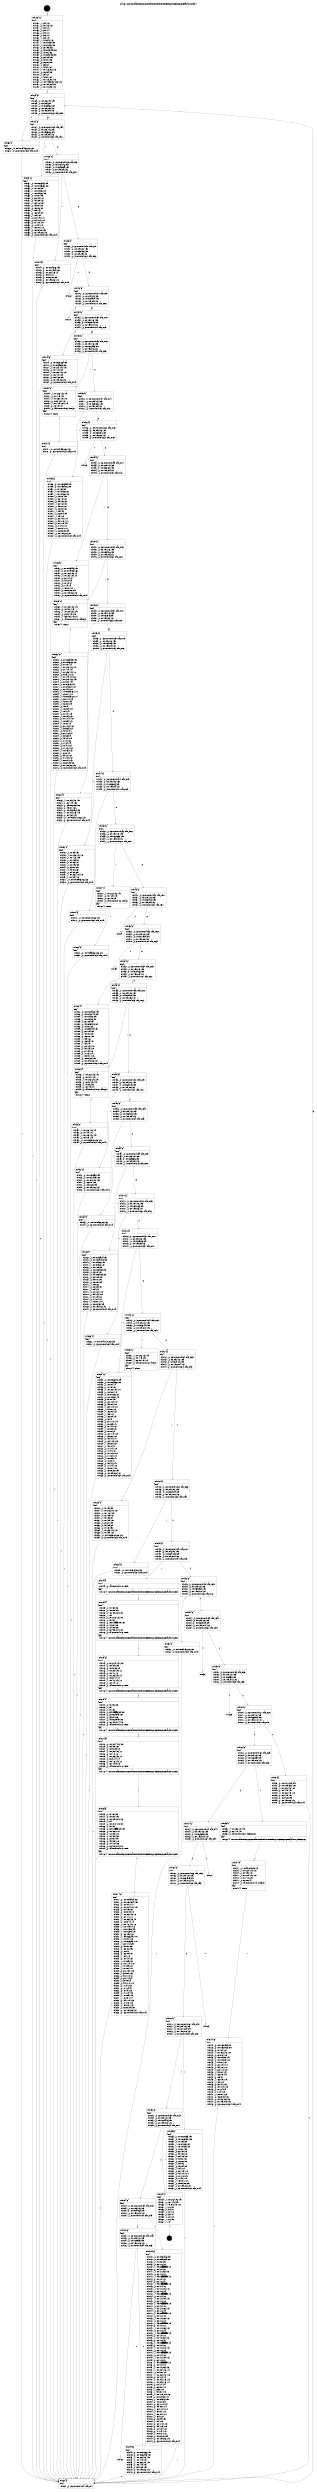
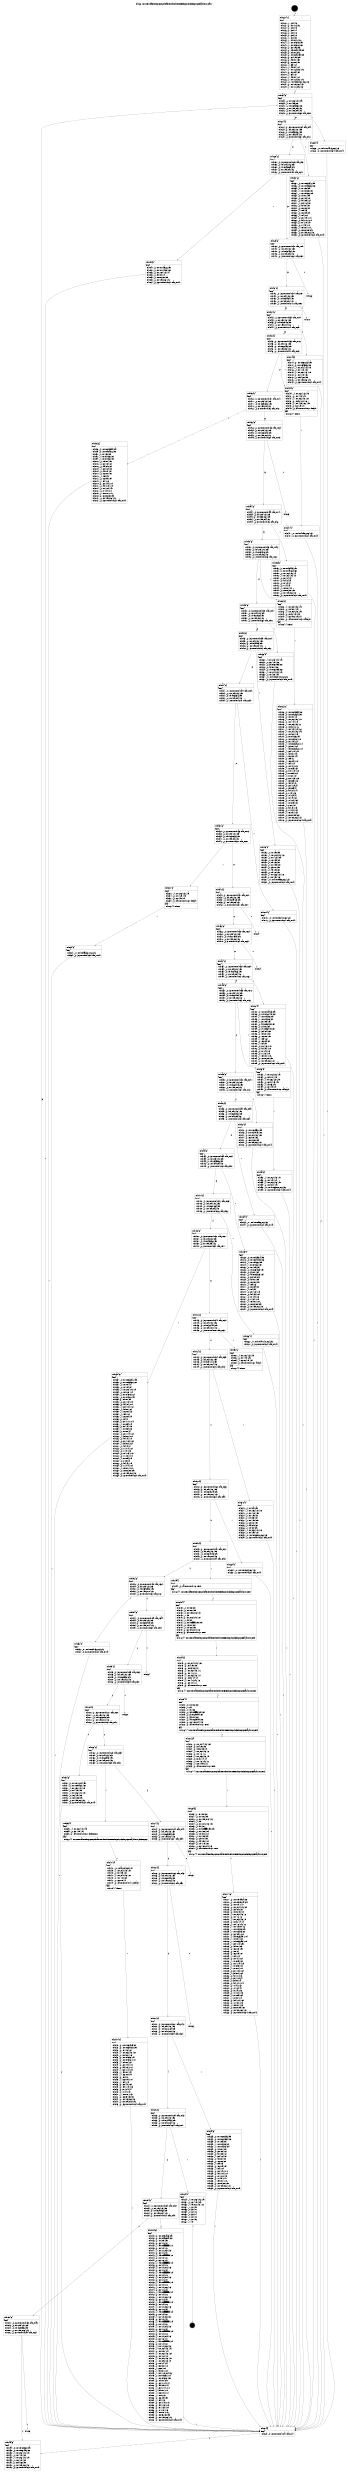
edge "0x402499 [36]" -> "0x40287f [5]": reversed
